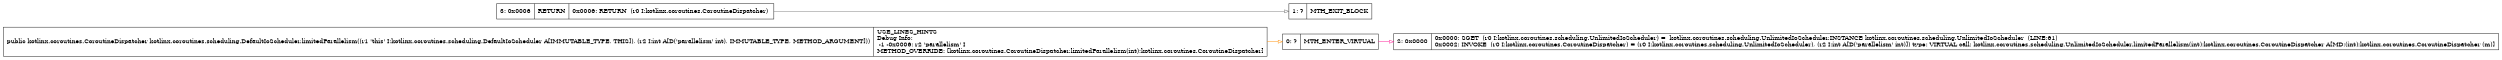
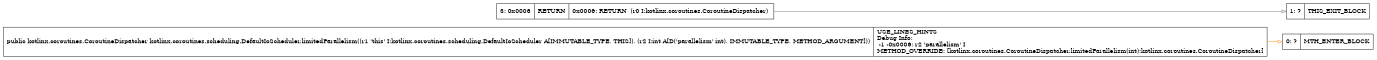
node "1: ?": text "MTH_EXIT_BLOCK" -> "THIS_EXIT_BLOCK"
node "0: ?": text "MTH_ENTER_VIRTUAL" -> "MTH_ENTER_BLOCK"
node "2: 0x0000": removed
